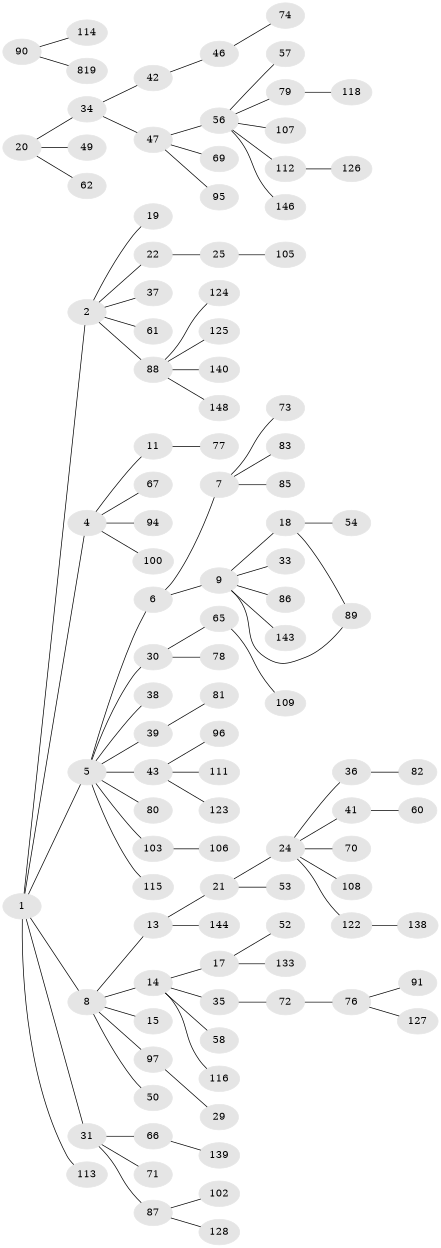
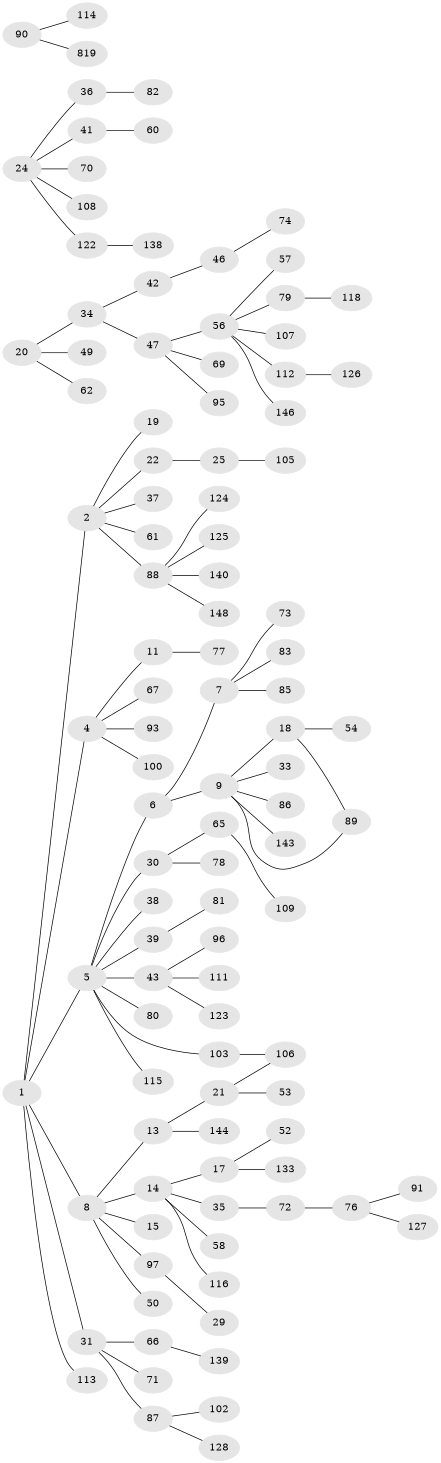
node "94": label "94" -> "93"
edge "24" -- "21": now "106" -- "21"
